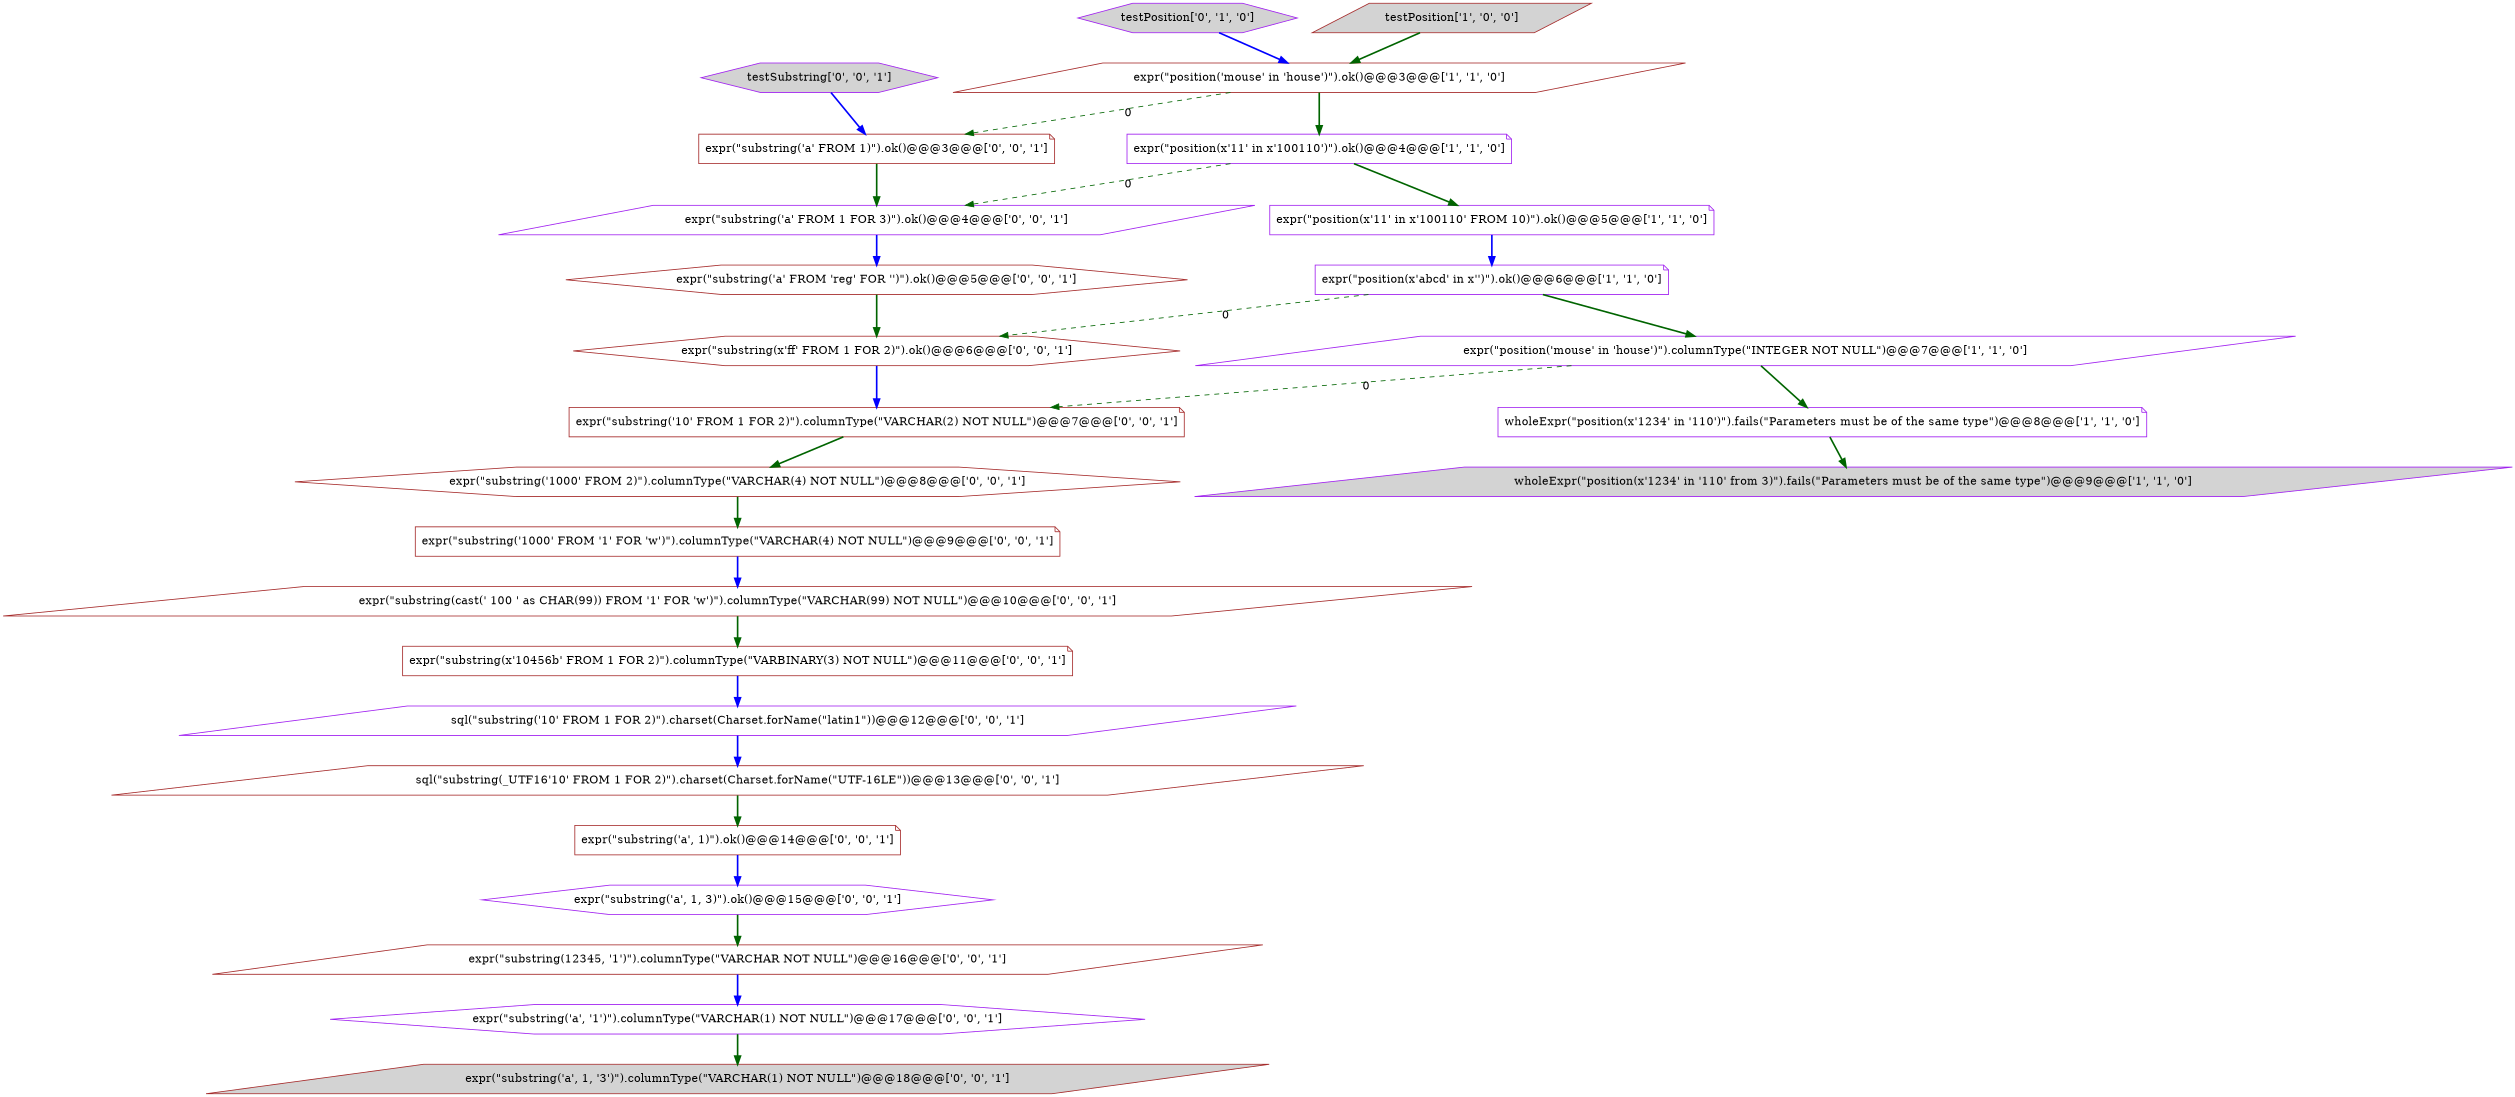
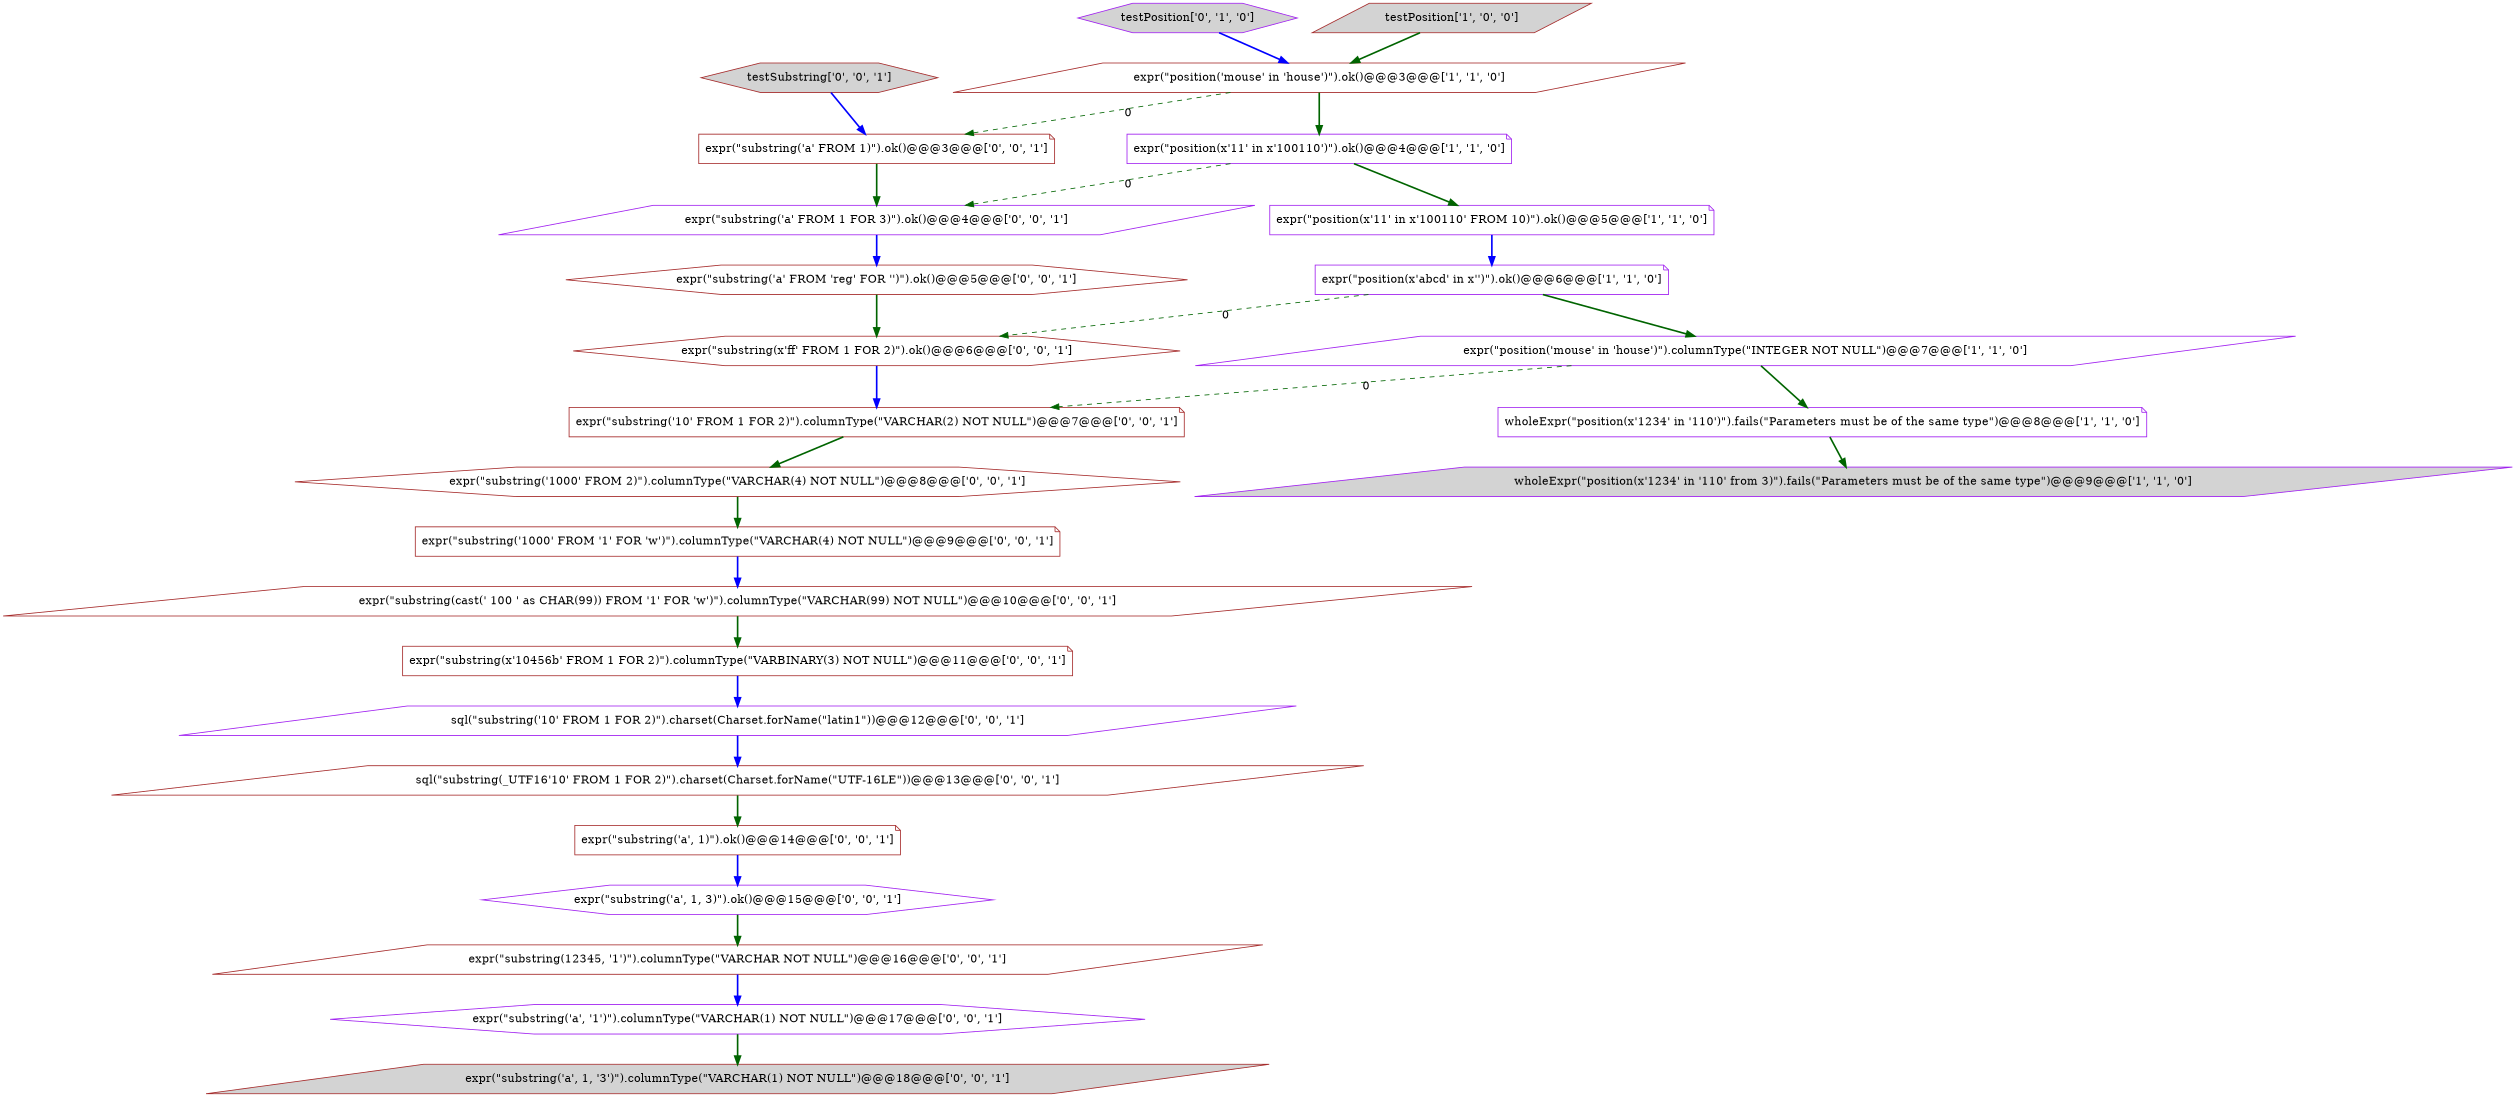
node "testSubstring['0', '0', '1']": color purple -> brown
